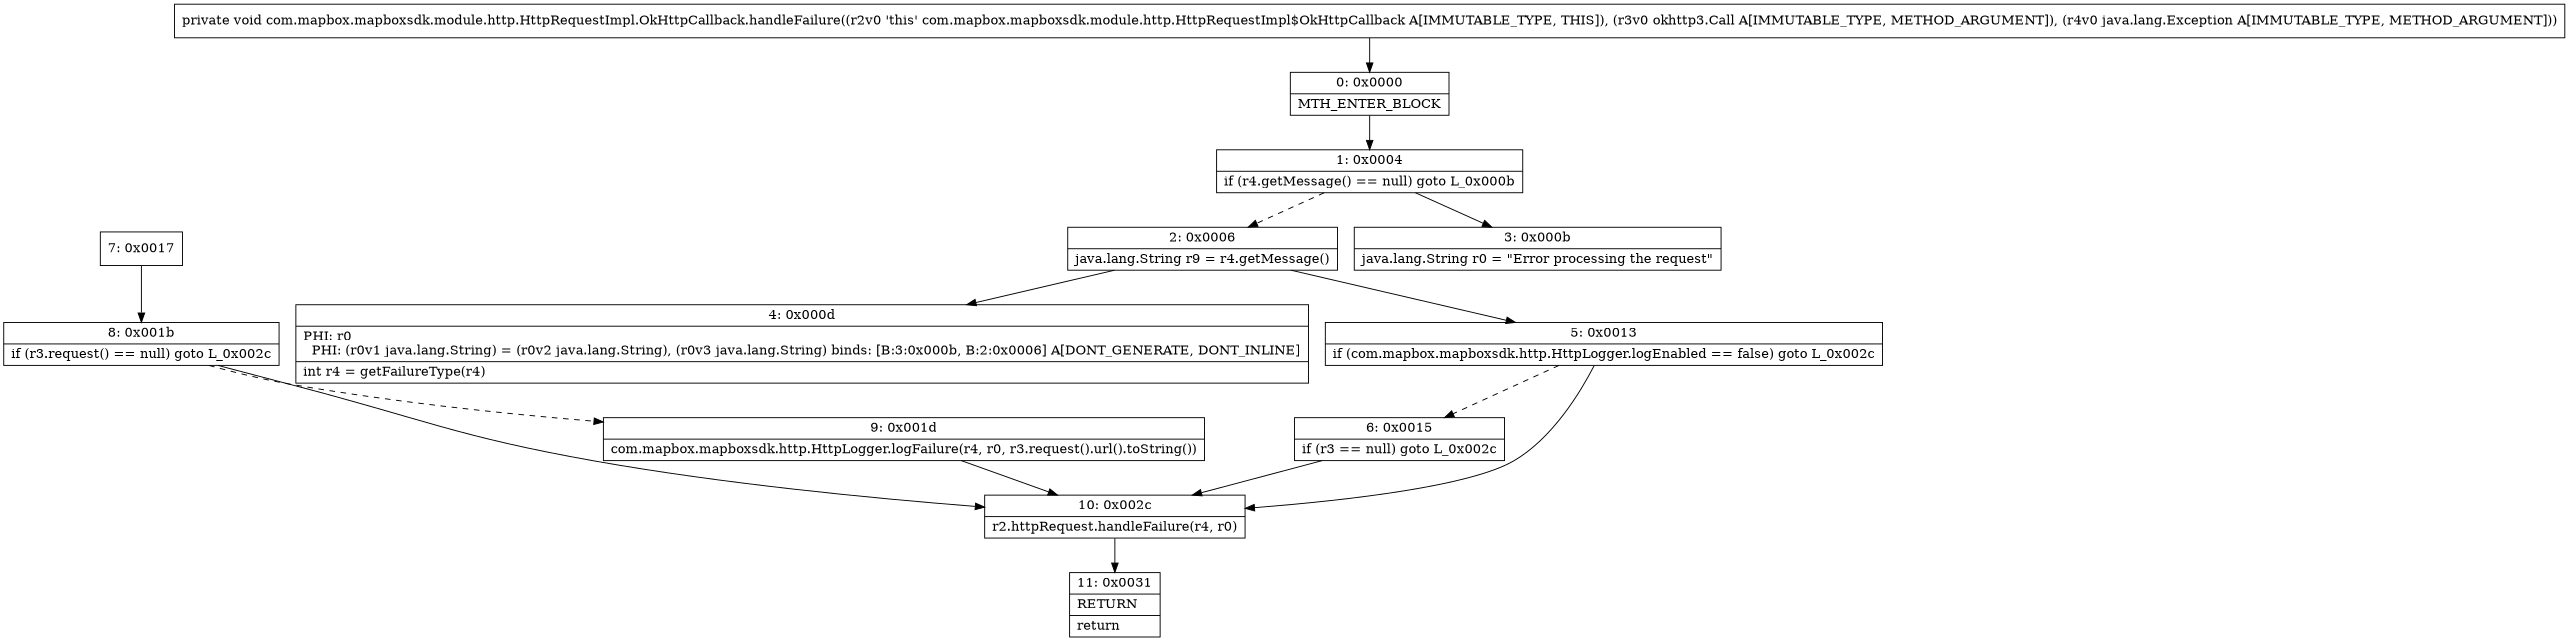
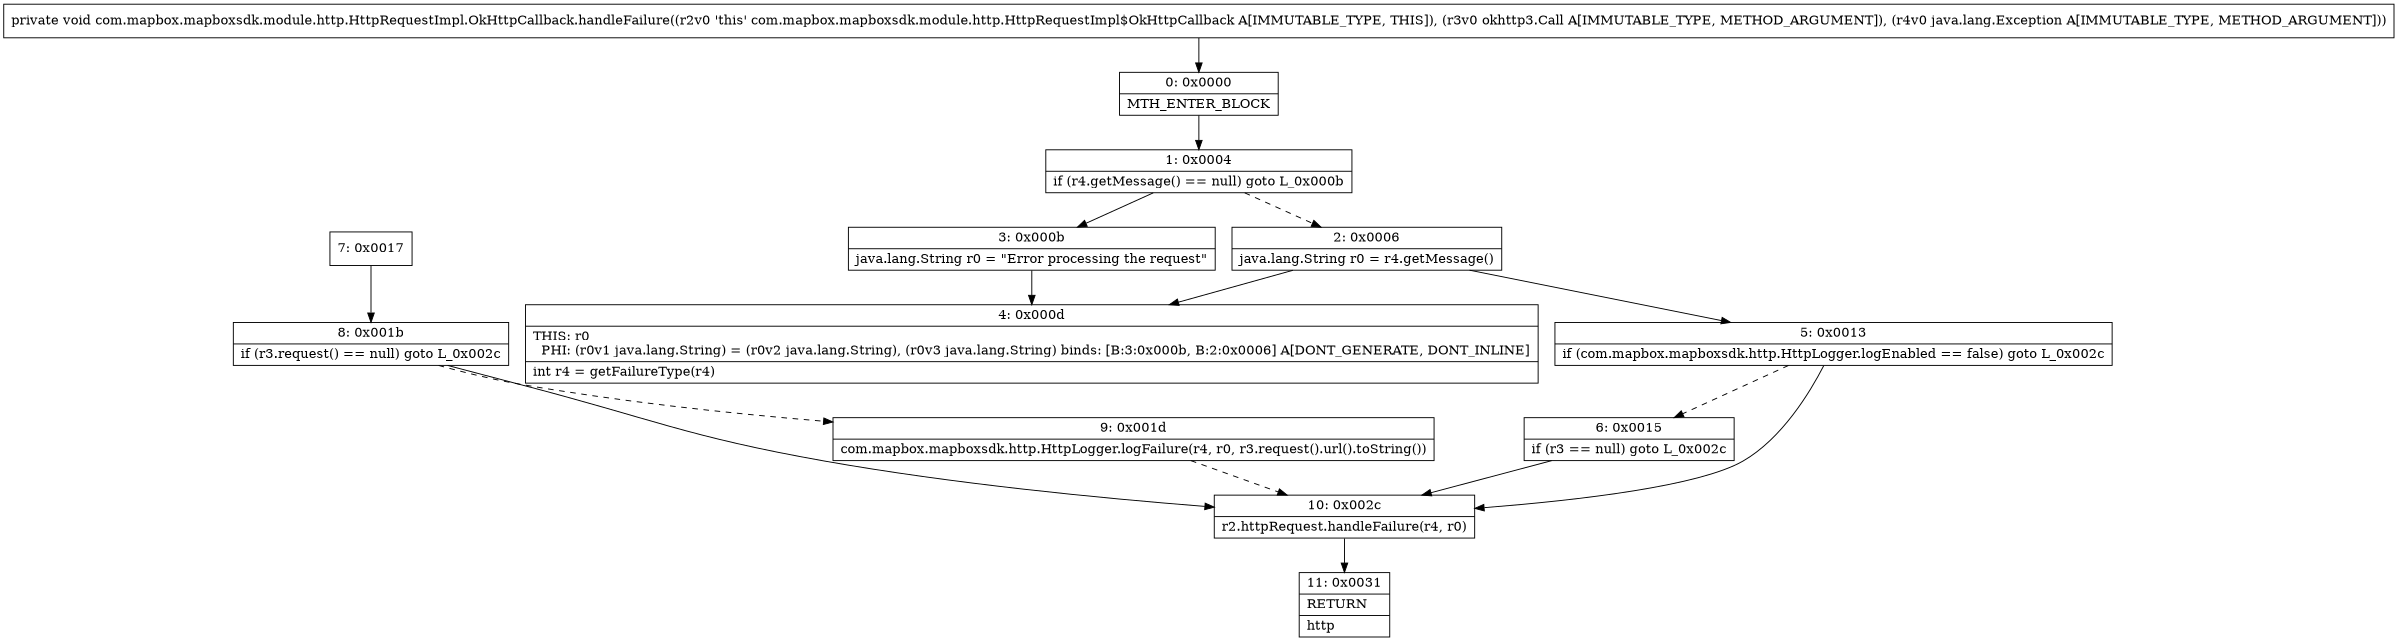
node "2: 0x0006": text "java.lang.String r9 = r4.getMessage()" -> "java.lang.String r0 = r4.getMessage()"
edge "3: 0x000b" -> "4: 0x000d": added
node "4: 0x000d": text "PHI: r0" -> "THIS: r0"
edge "9: 0x001d" -> "10: 0x002c": style solid -> dashed
node "11: 0x0031": text "return" -> "http"
